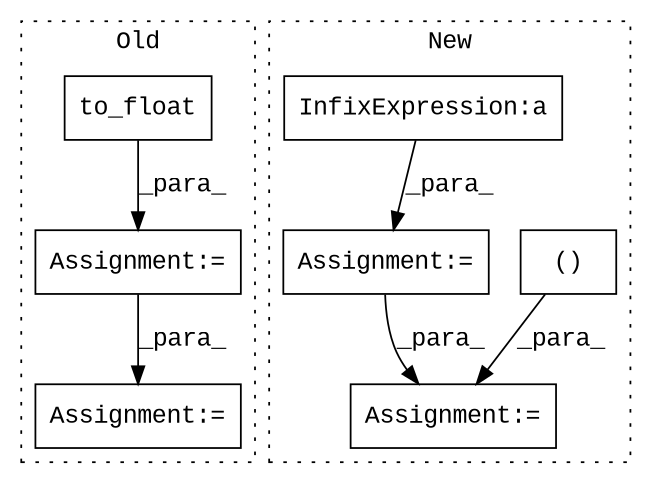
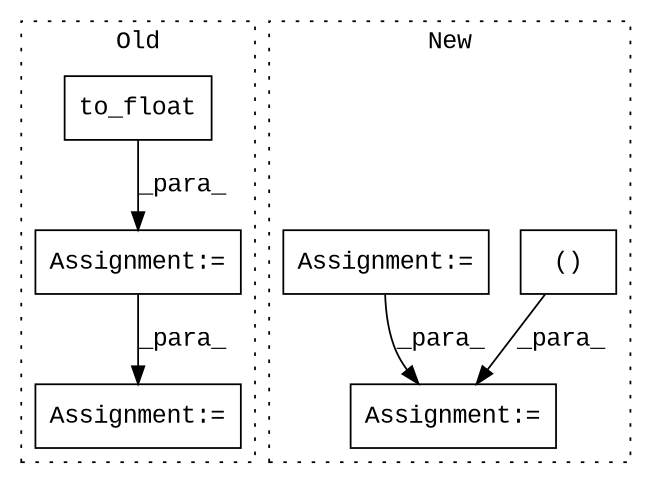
node "InfixExpression:a": removed
